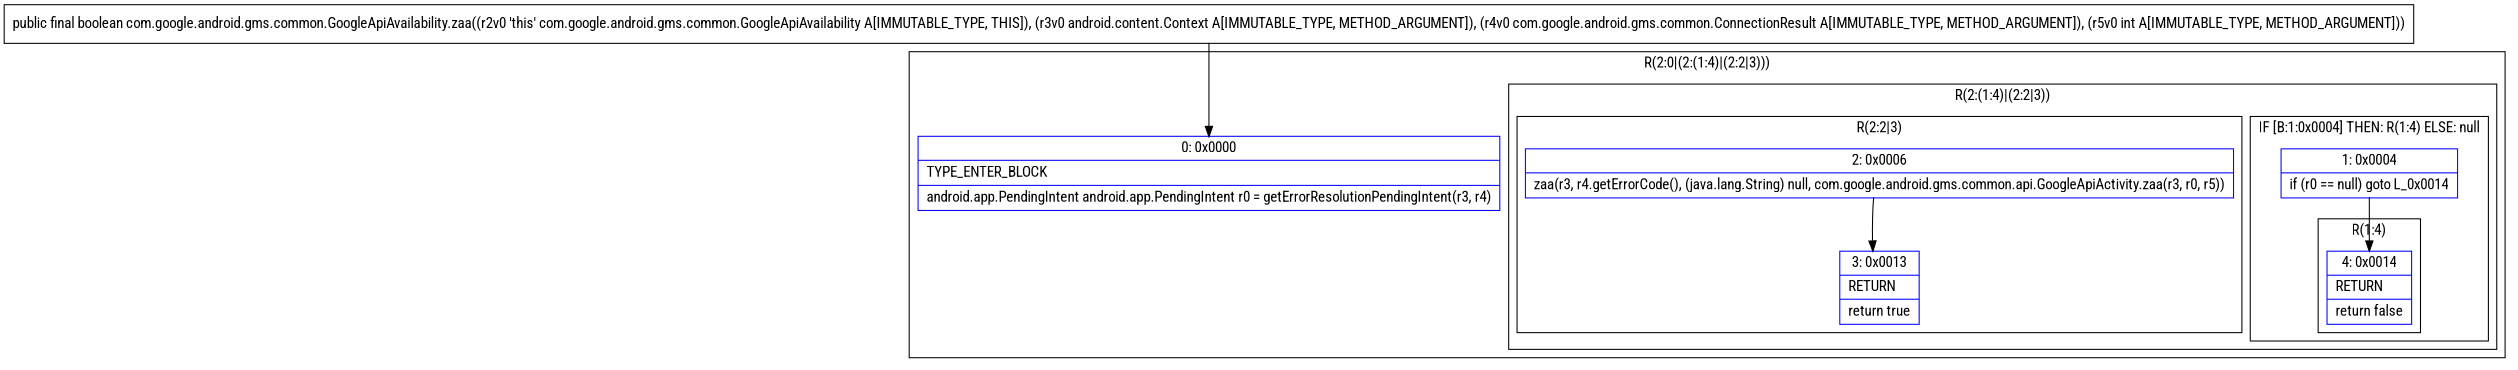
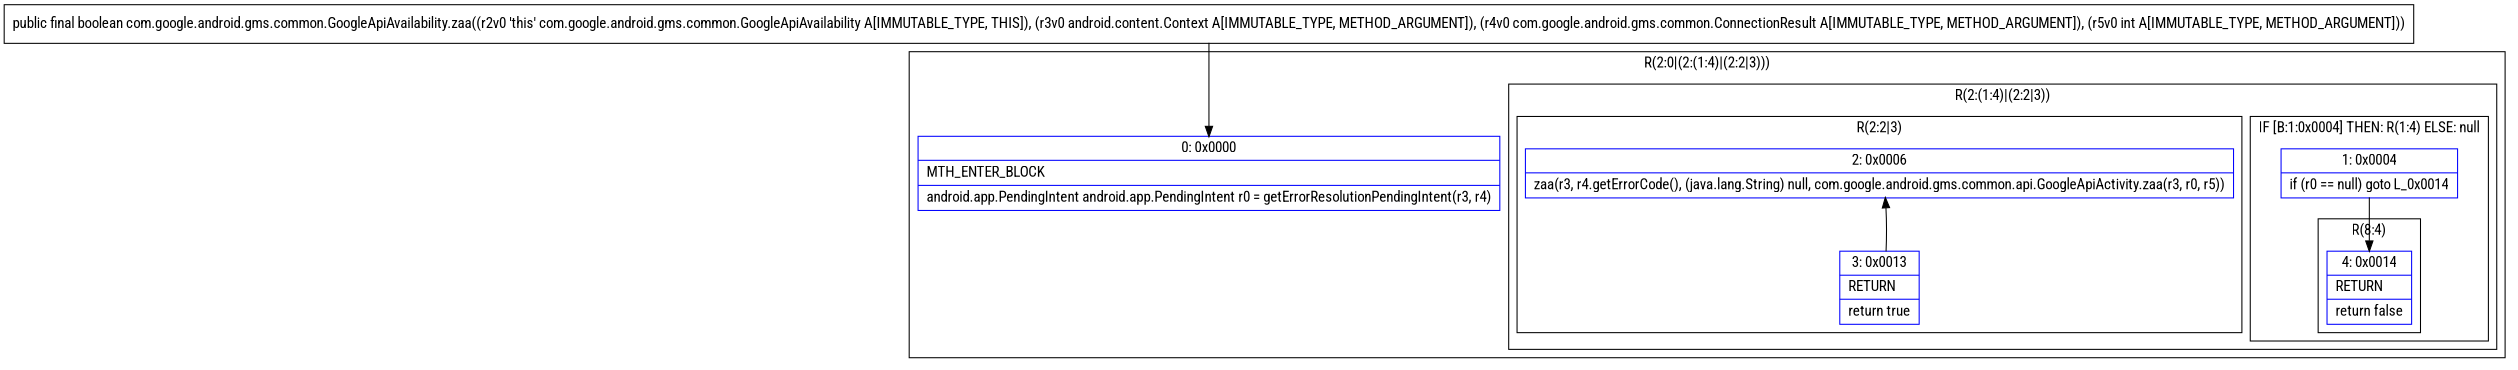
node "0: 0x0000": text "TYPE_ENTER_BLOCK" -> "MTH_ENTER_BLOCK"
edge "2: 0x0006" -> "3: 0x0013": reversed
cluster "R(1:4)": label "R(1:4)" -> "R(8:4)"
